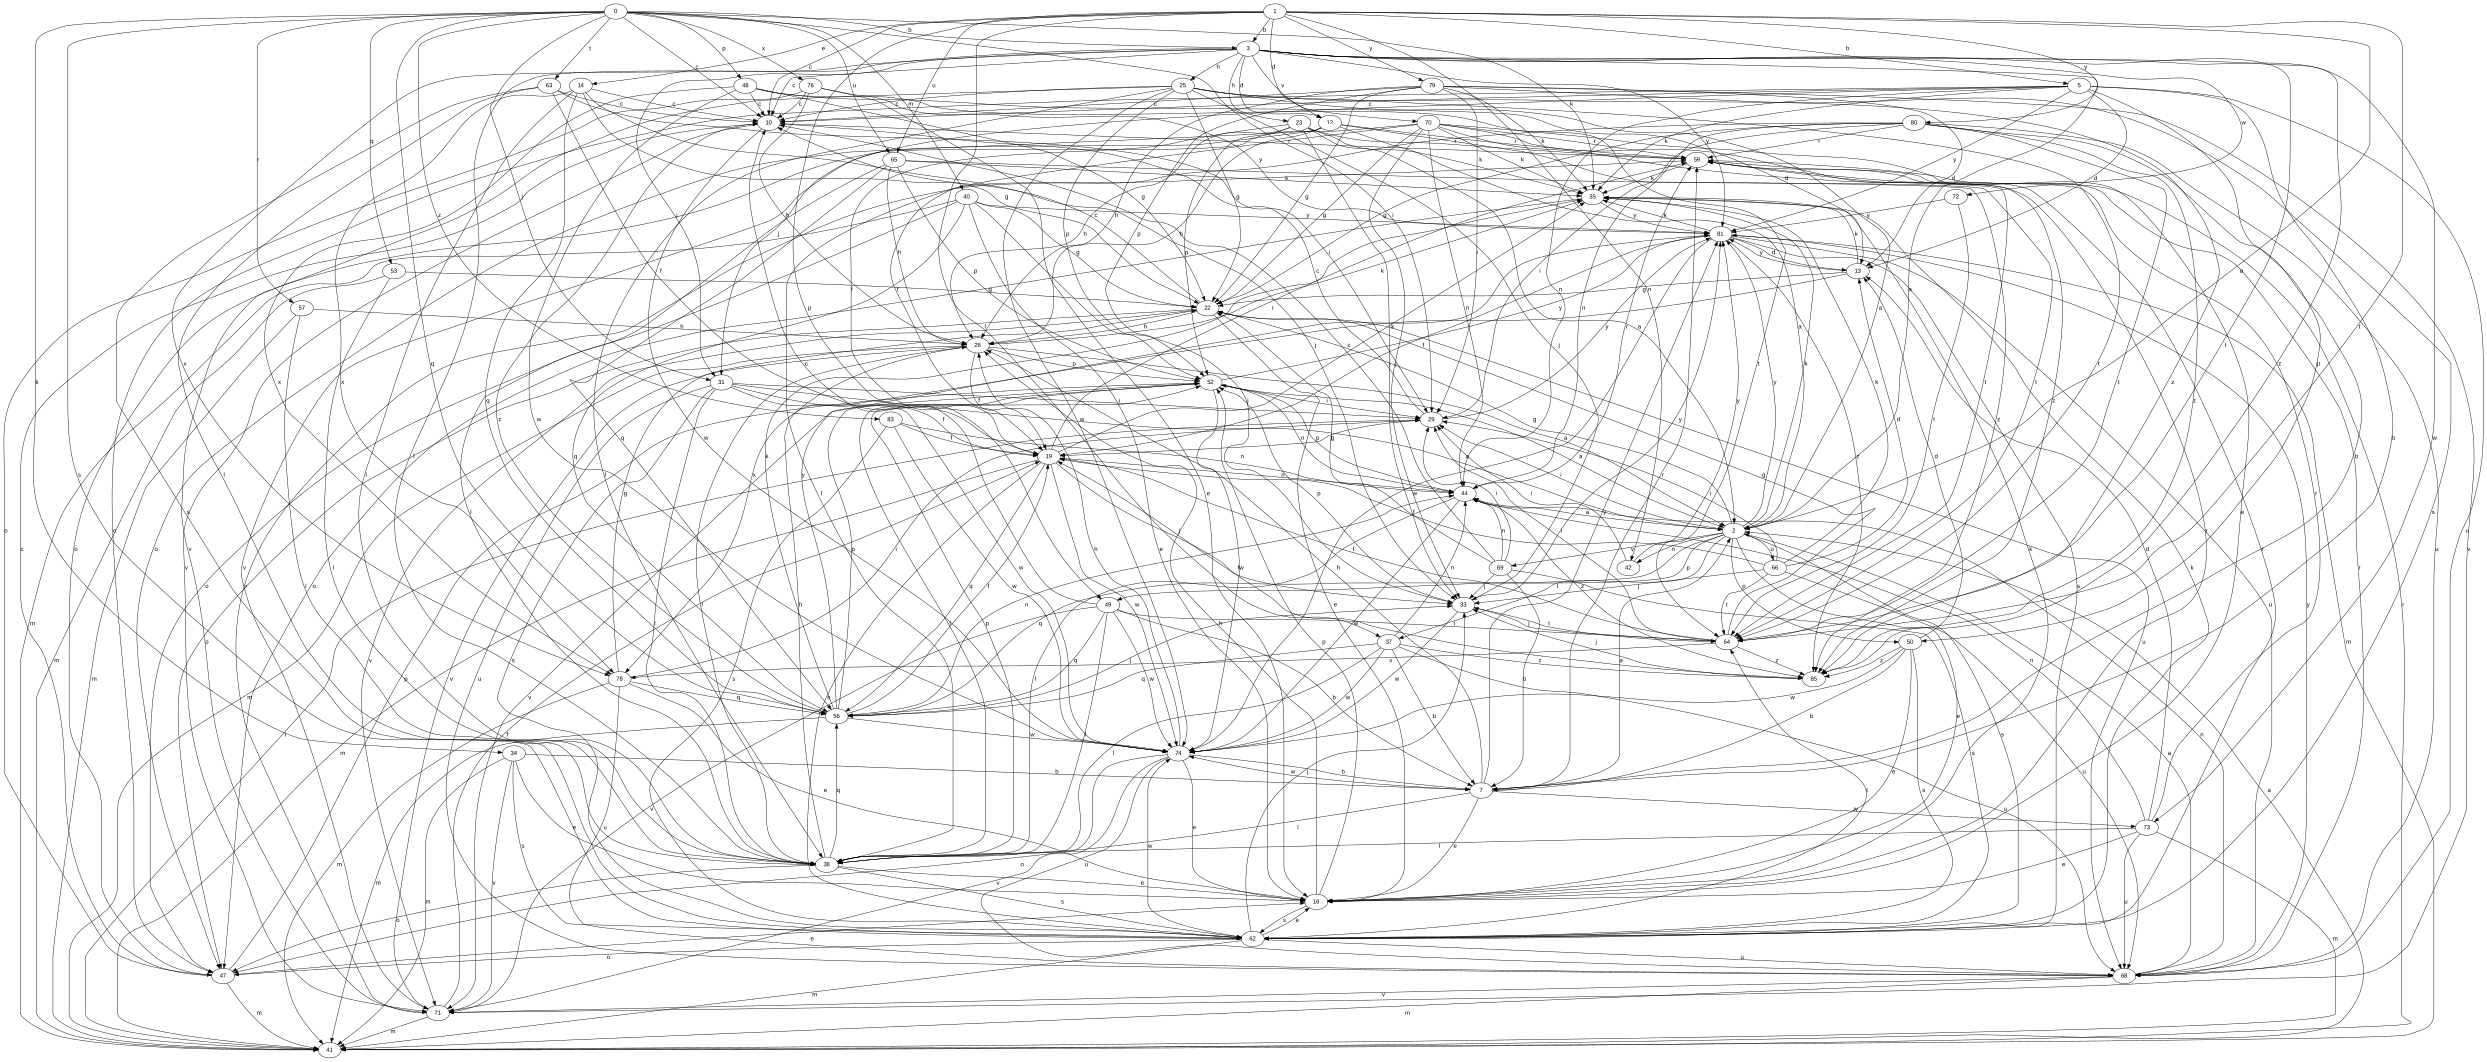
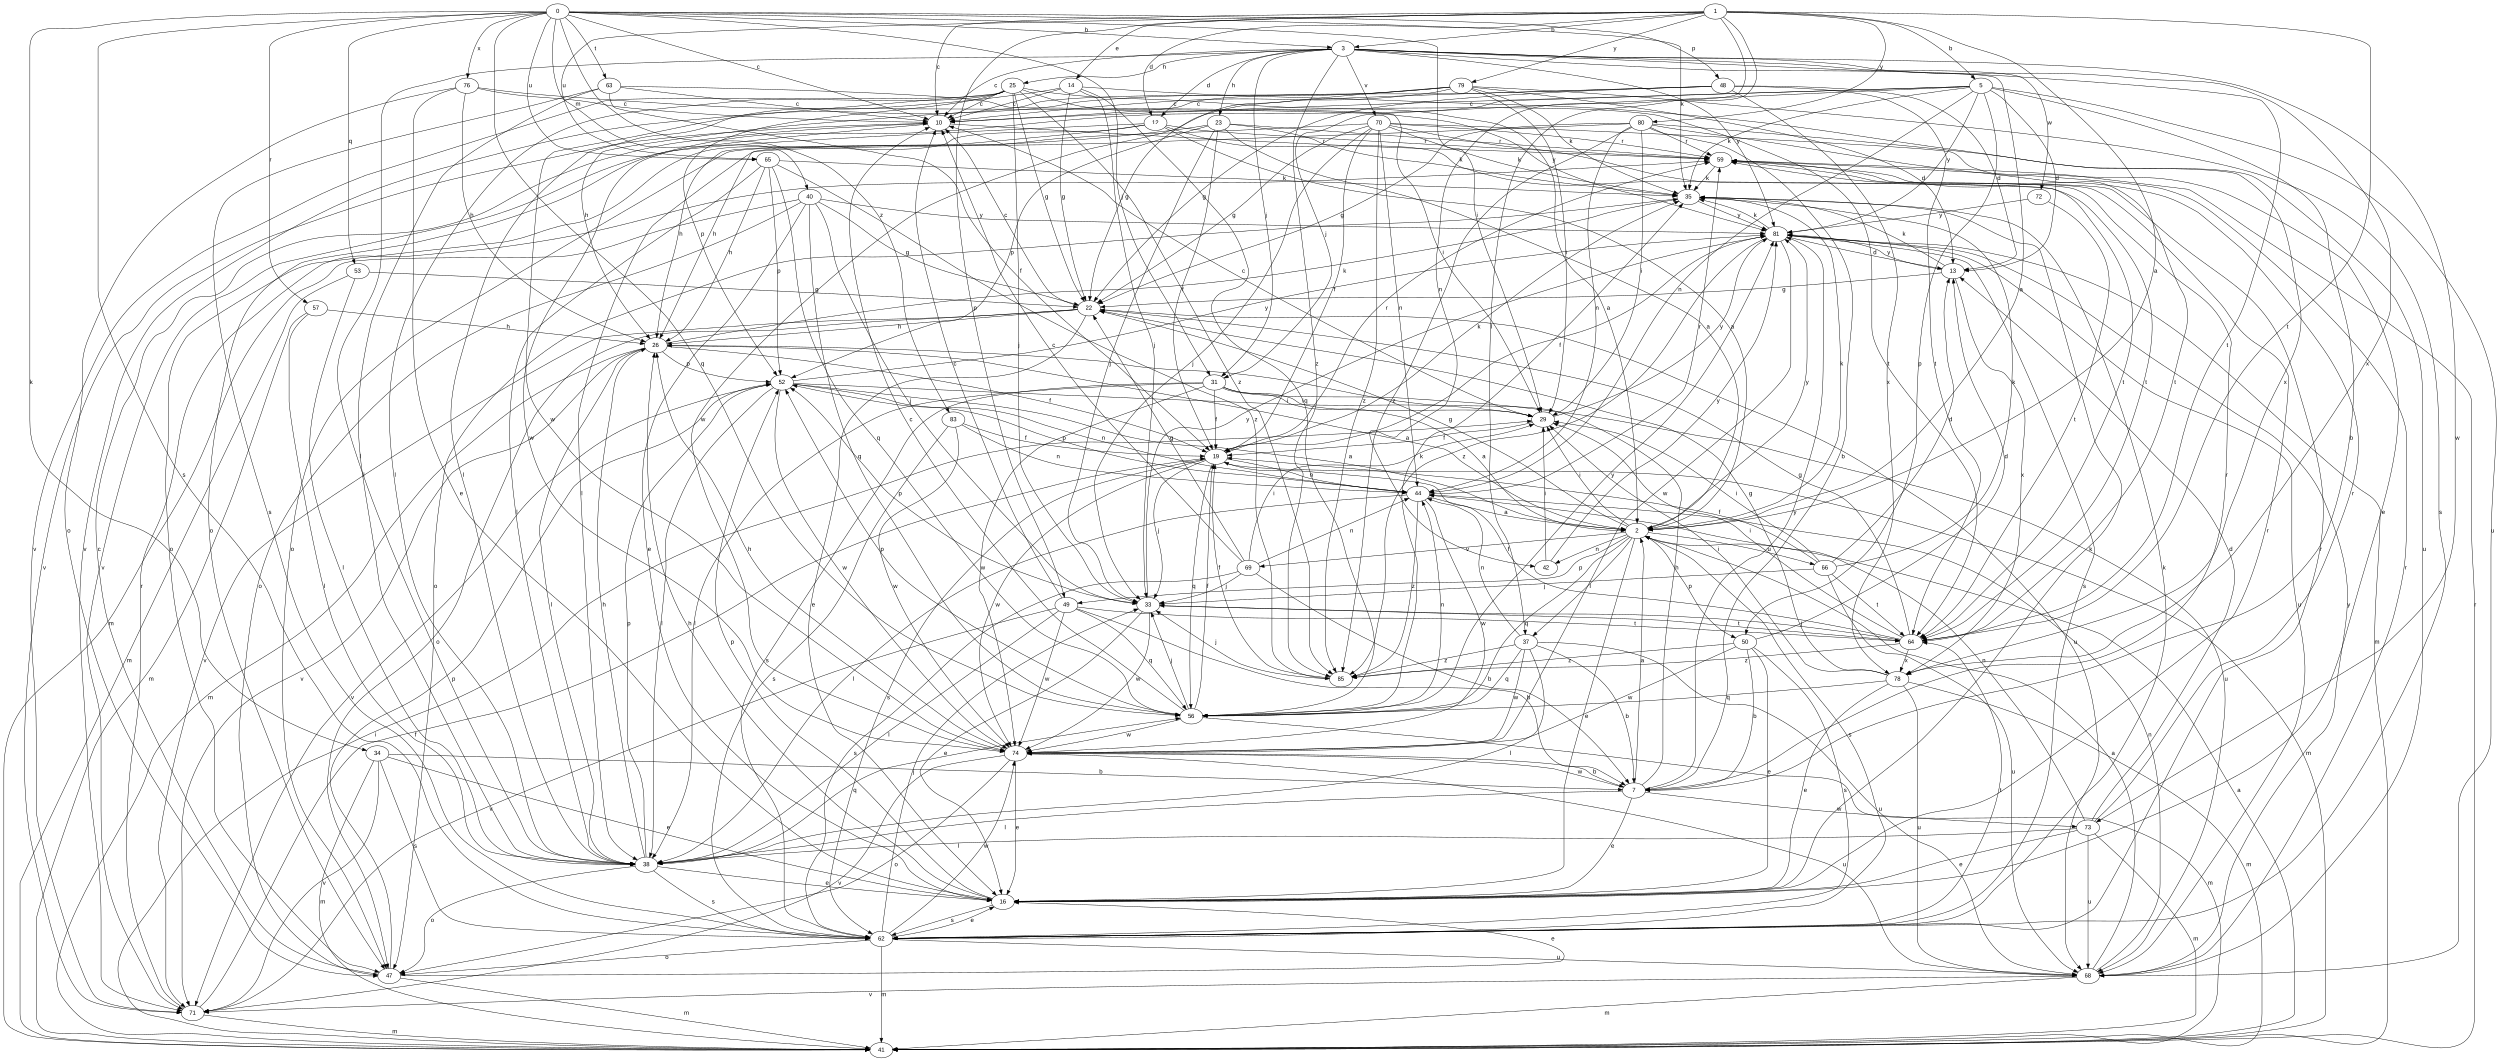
edge "79" -> "52": removed, label "p"
edge "33" -> "16": added, label "e"
